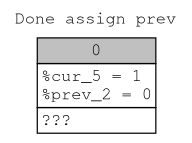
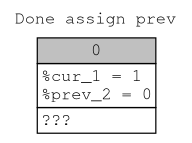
node "0": text "%cur_5 = 1" -> "%cur_1 = 1"
